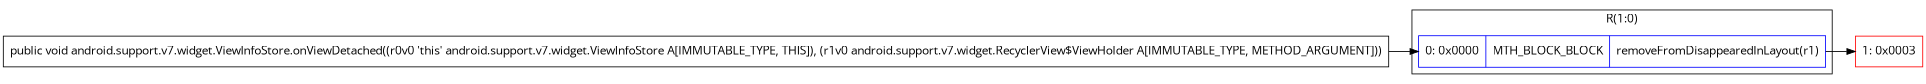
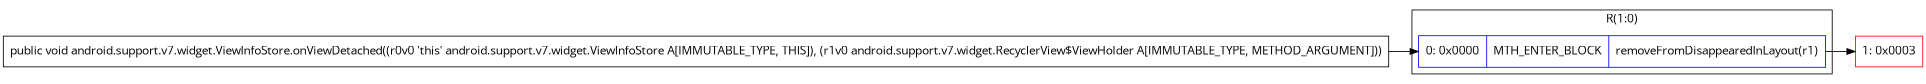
node "0: 0x0000": text "MTH_BLOCK_BLOCK" -> "MTH_ENTER_BLOCK"
